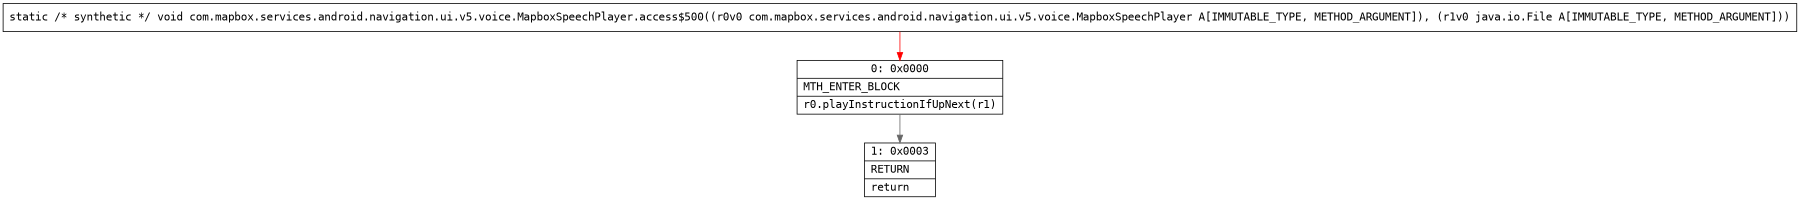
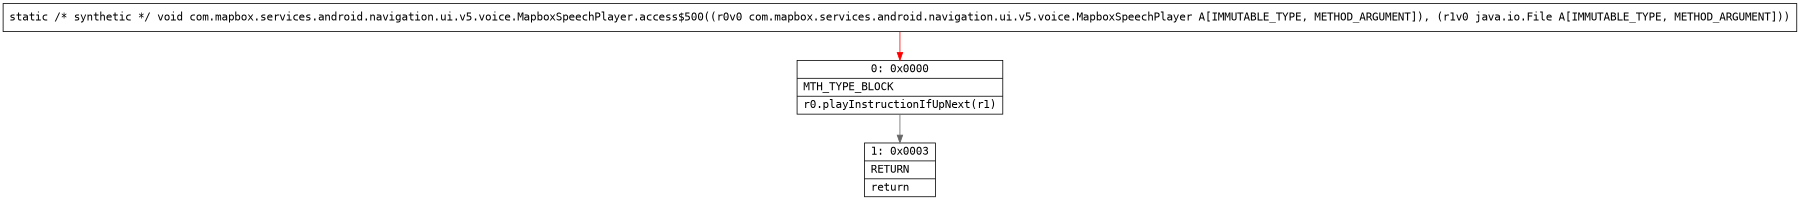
node "0: 0x0000": text "MTH_ENTER_BLOCK" -> "MTH_TYPE_BLOCK"
